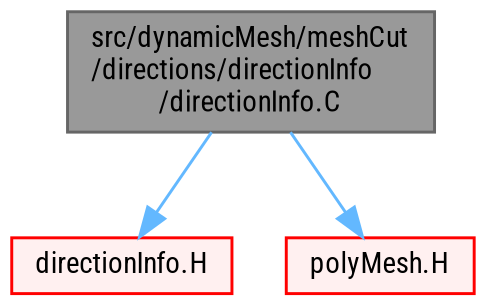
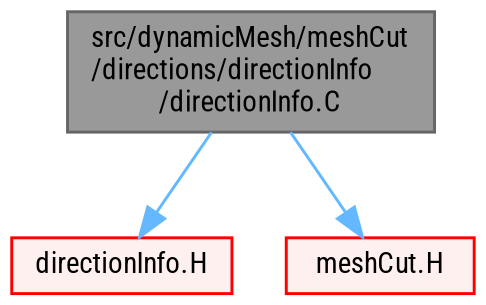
node "polyMesh.H": label "polyMesh.H" -> "meshCut.H"
